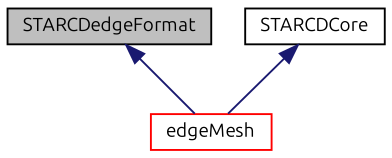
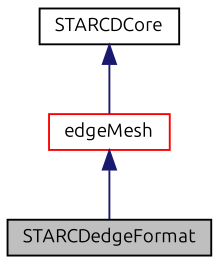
edge "edgeMesh" -> "STARCDedgeFormat": reversed
